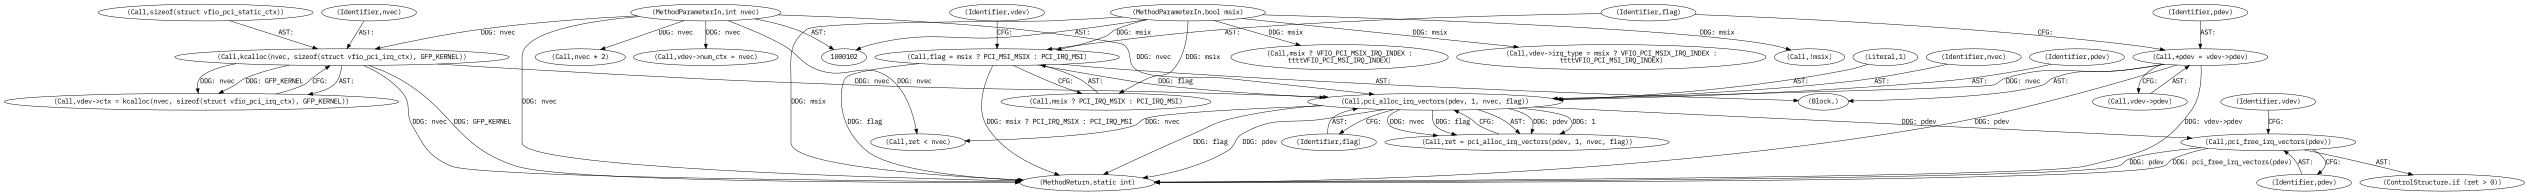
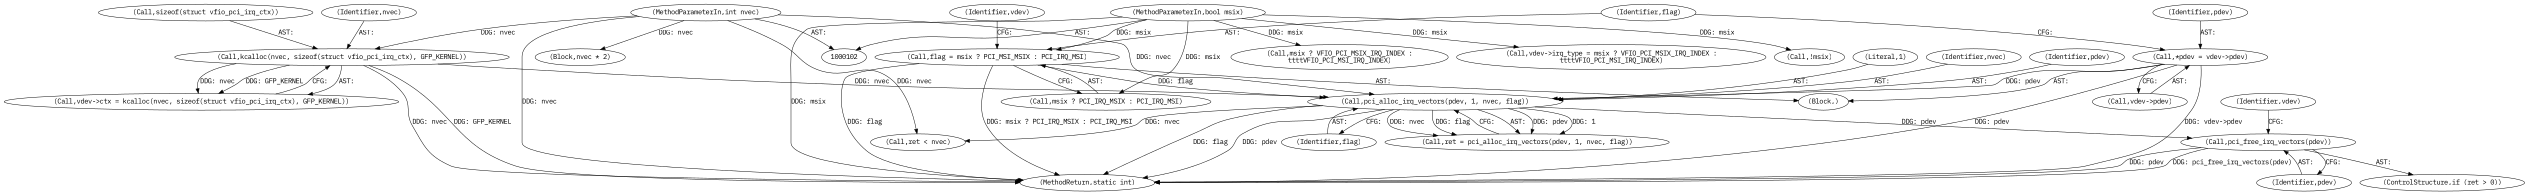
node "(Call,sizeof(struct vfio_pci_static_ctx))": label "(Call,sizeof(struct vfio_pci_static_ctx))" -> "(Call,sizeof(struct vfio_pci_irq_ctx))"
node "(Call,nvec * 2)": label "(Call,nvec * 2)" -> "(Block,nvec * 2)"
node "(Call,vdev->num_ctx = nvec)": removed
edge "(Call,*pdev = vdev->pdev)" -> "(Call,pci_alloc_irq_vectors(pdev, 1, nvec, flag))": label "DDG: nvec" -> "DDG: pdev"
